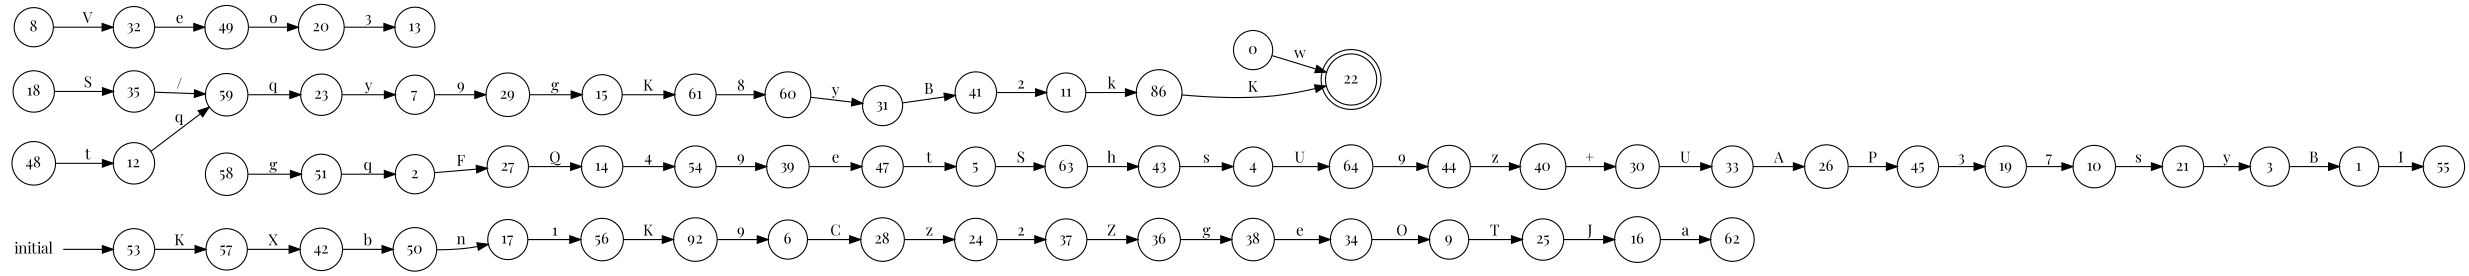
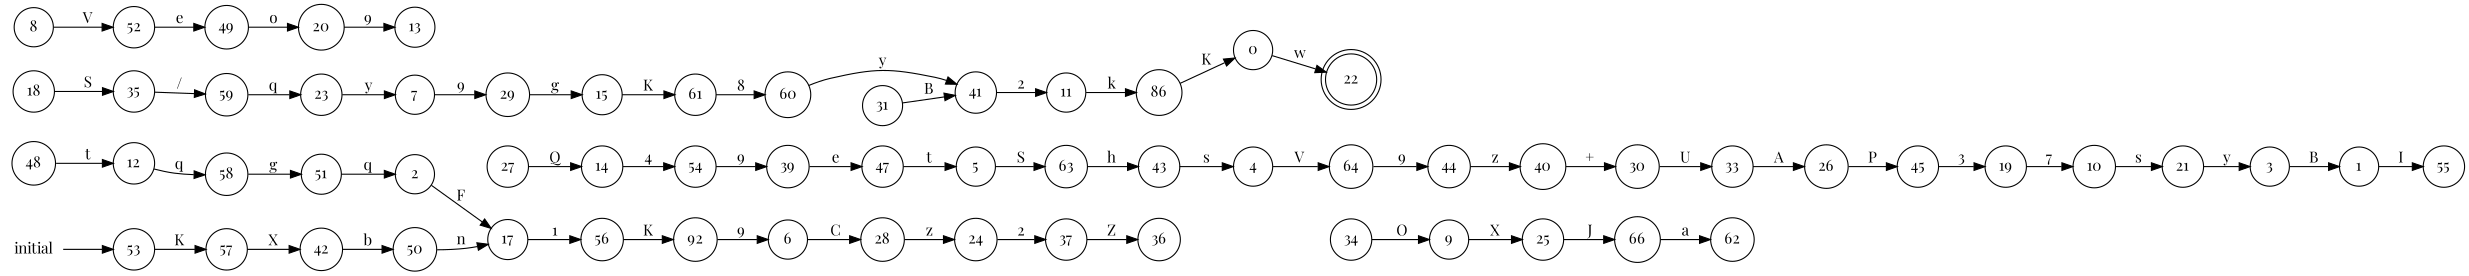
edge "20" -> "13": label "3" -> "9"
node "32": label "32" -> "52"
edge "86" -> "22": now "86" -> "0"
edge "60" -> "31": now "60" -> "41"
edge "12" -> "59": now "12" -> "58"
edge "4" -> "64": label "U" -> "V"
edge "2" -> "27": now "2" -> "17"
edge "9" -> "25": label "T" -> "X"
node "38": removed
node "16": label "16" -> "66"
